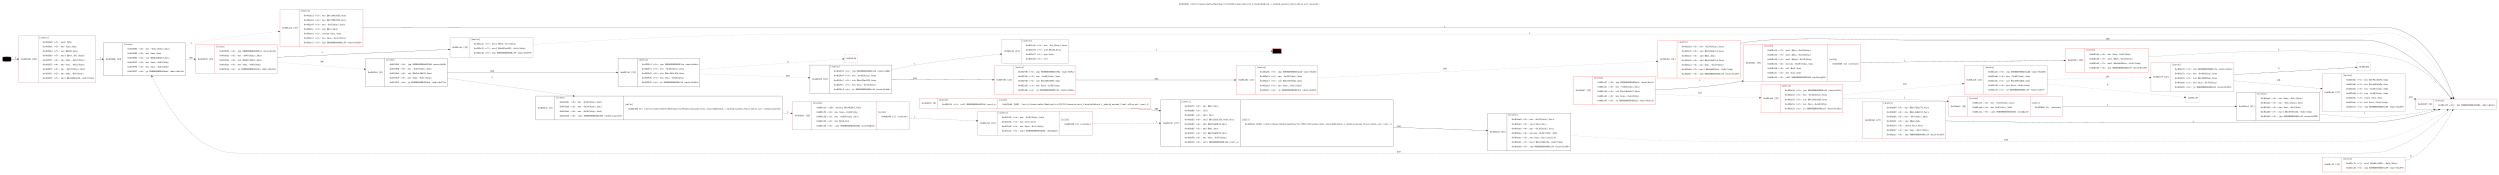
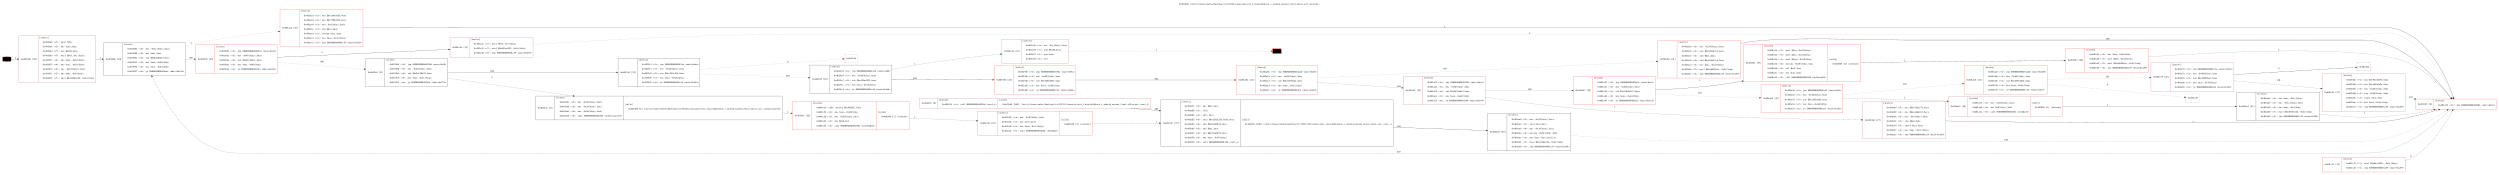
node "0x401a21 [22]": added
